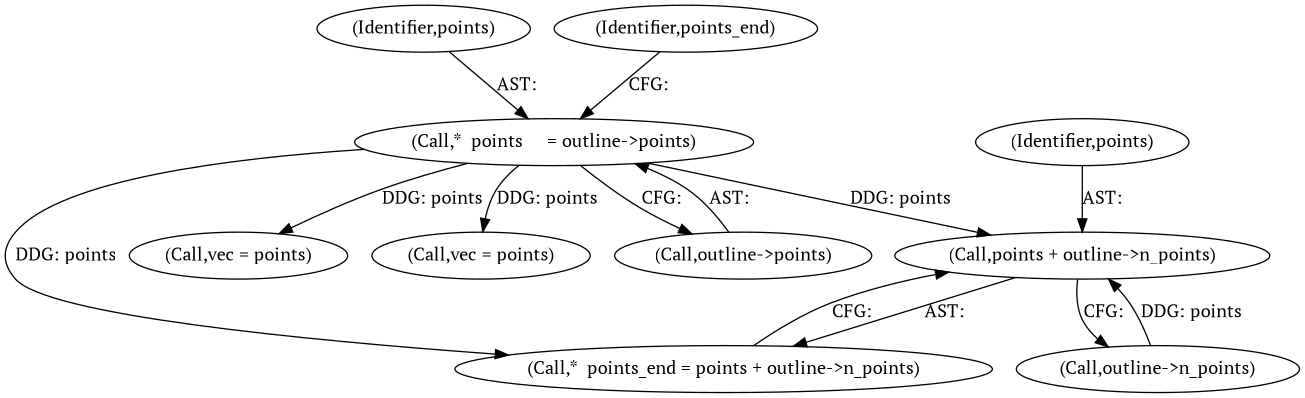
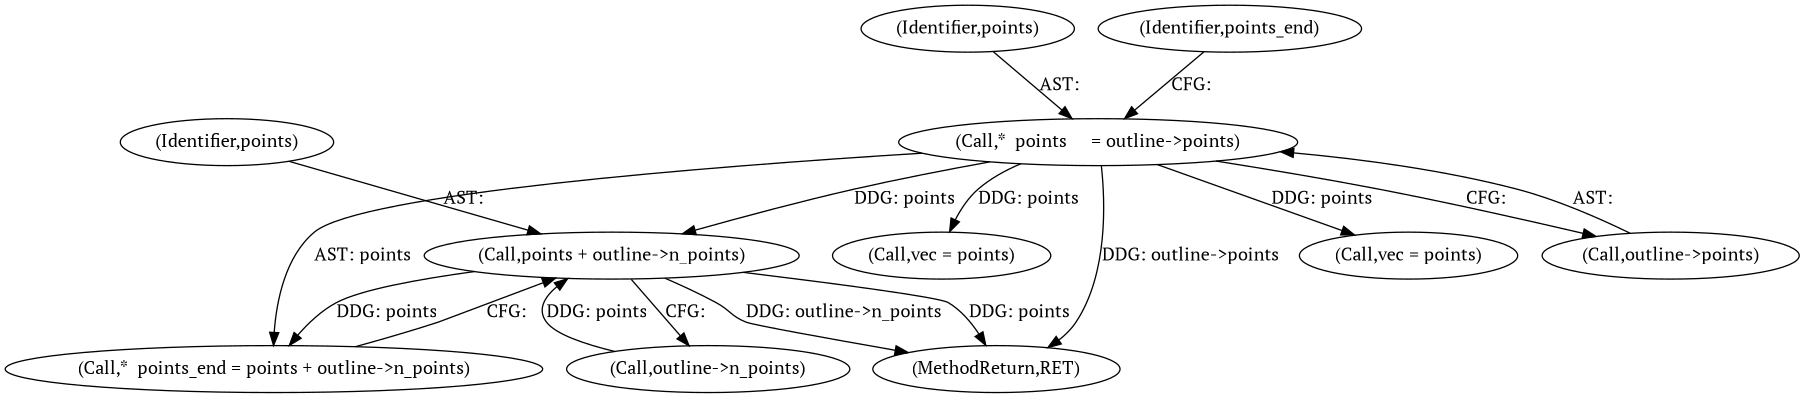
edge "(Call,*  points     = outline->points)" -> "(Call,*  points_end = points + outline->n_points)": label "DDG: points" -> "AST: points"
edge "(Call,points + outline->n_points)" -> "(Call,*  points_end = points + outline->n_points)": label "AST: " -> "DDG: points"
node "(MethodReturn,RET)": added
